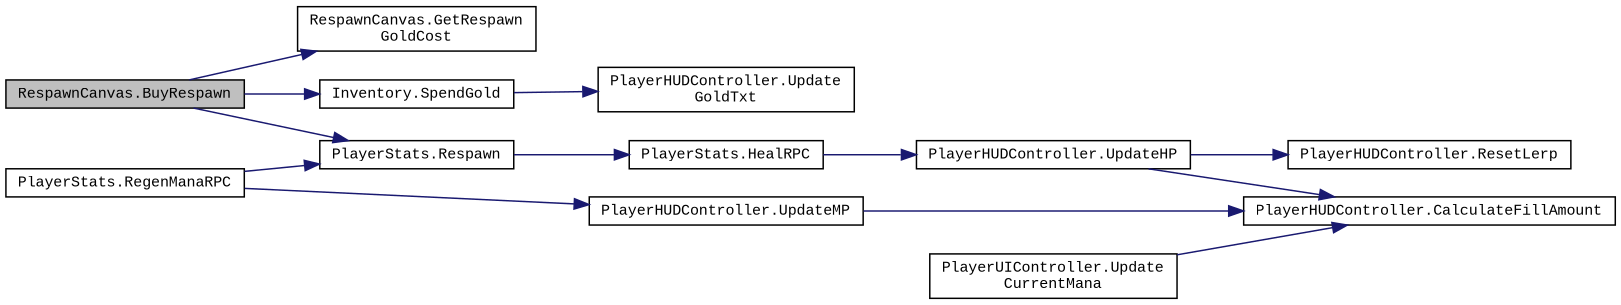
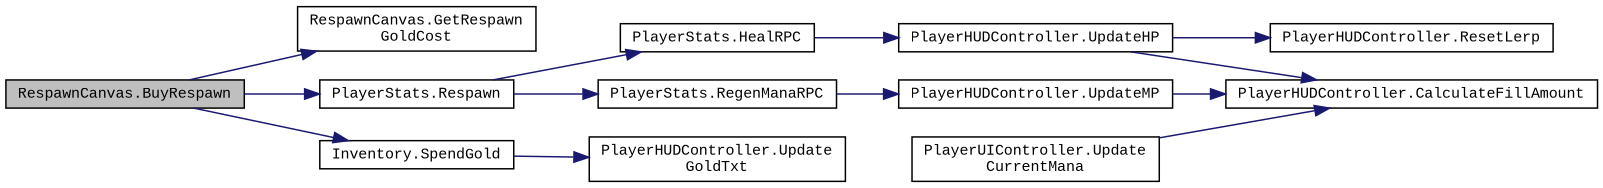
edge "PlayerStats.RegenManaRPC" -> "PlayerStats.Respawn": reversed
